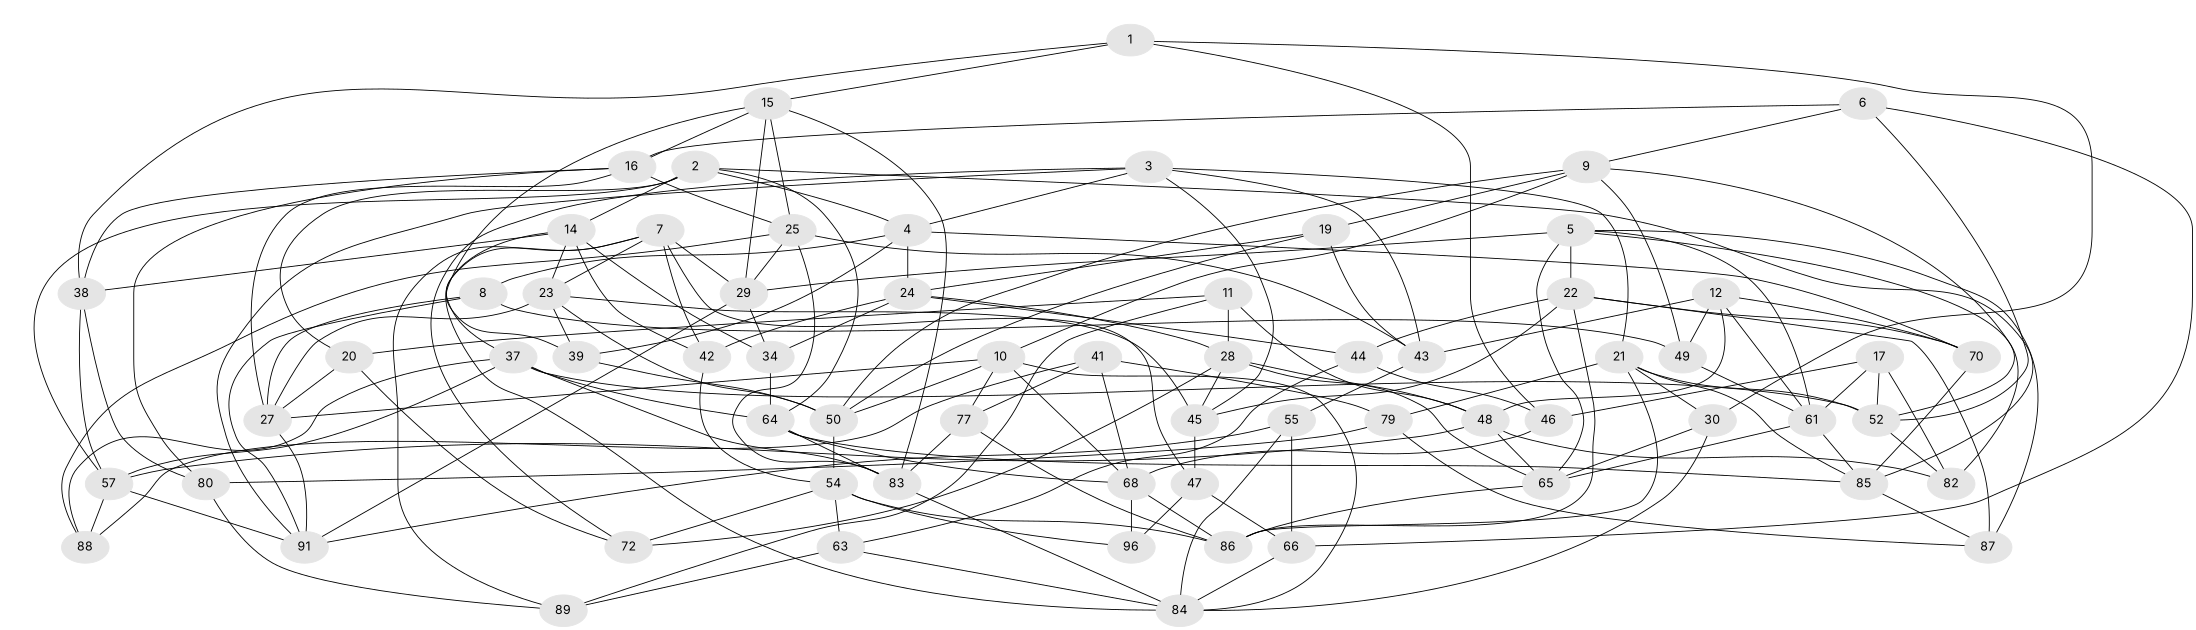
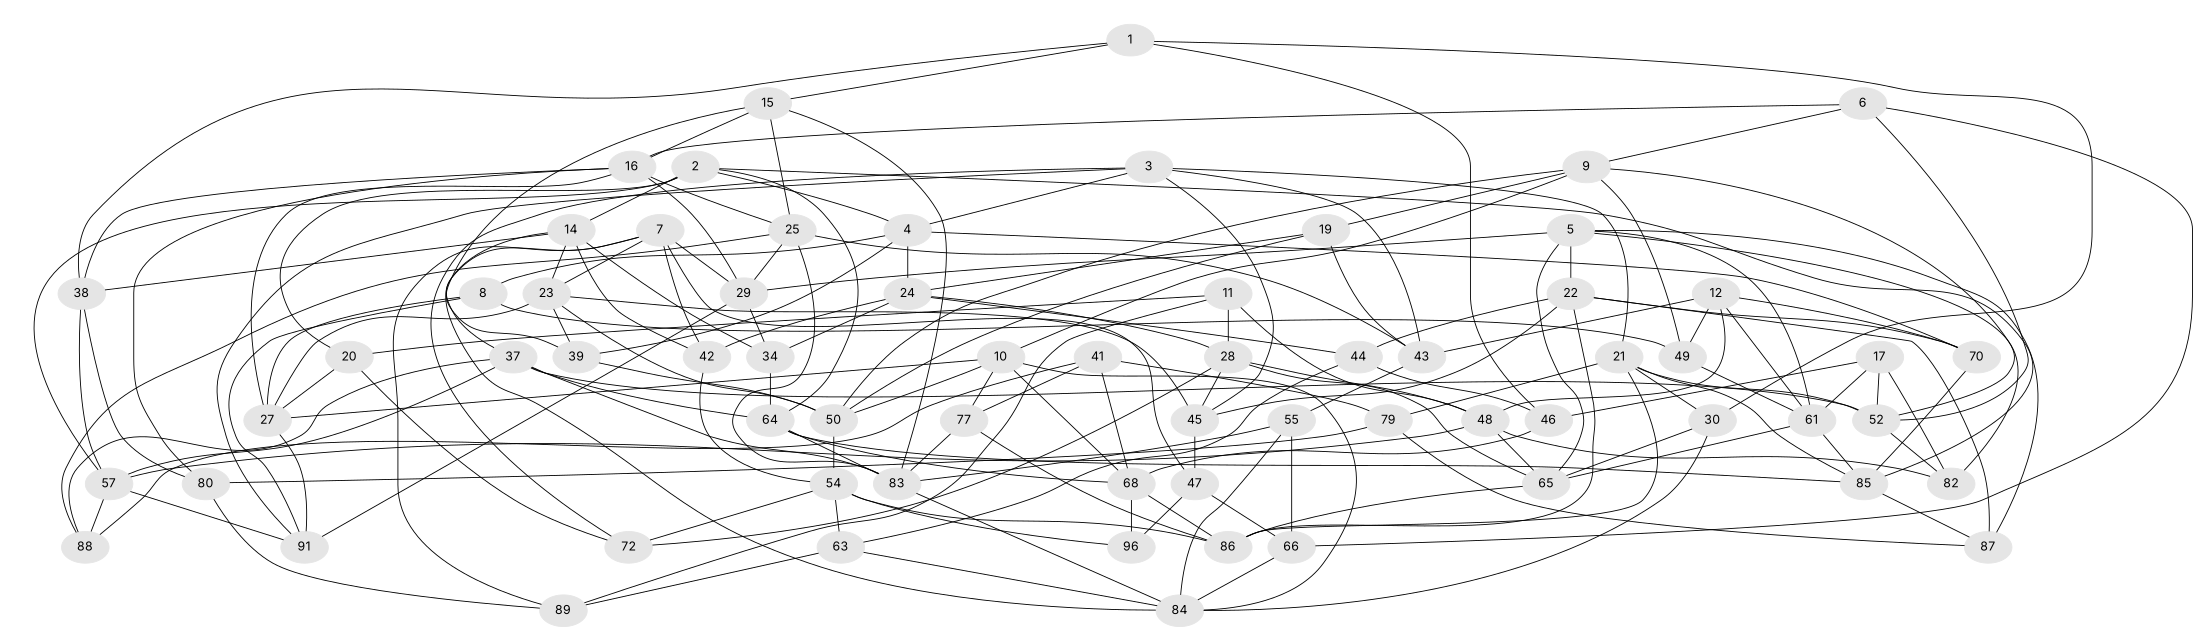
edge "15" -- "29": now "16" -- "29"
edge "55" -- "91": now "55" -- "83"
